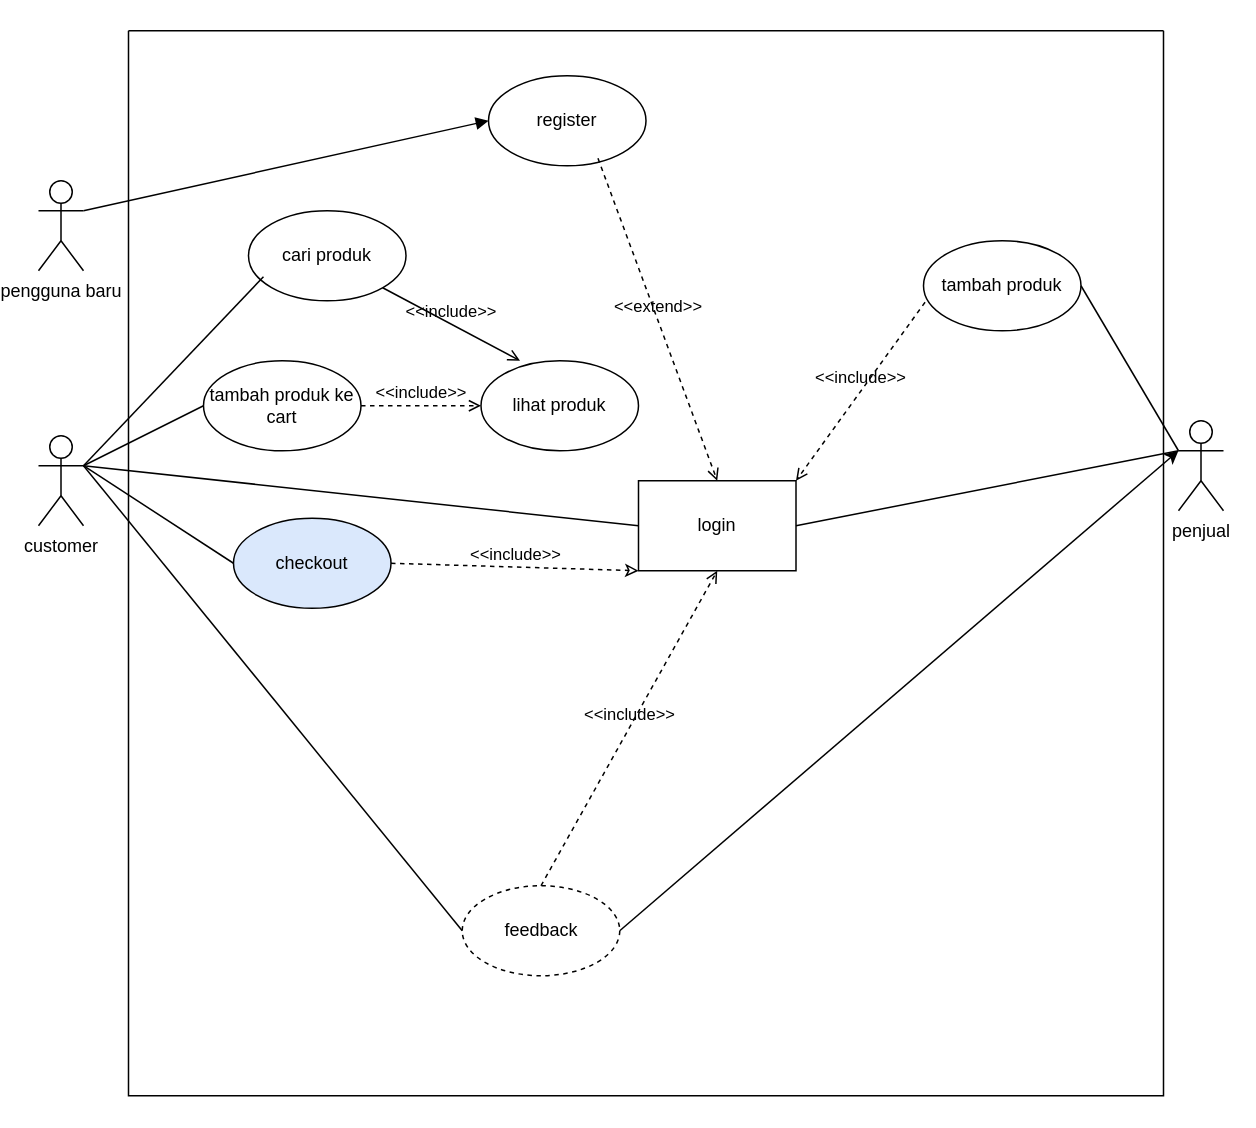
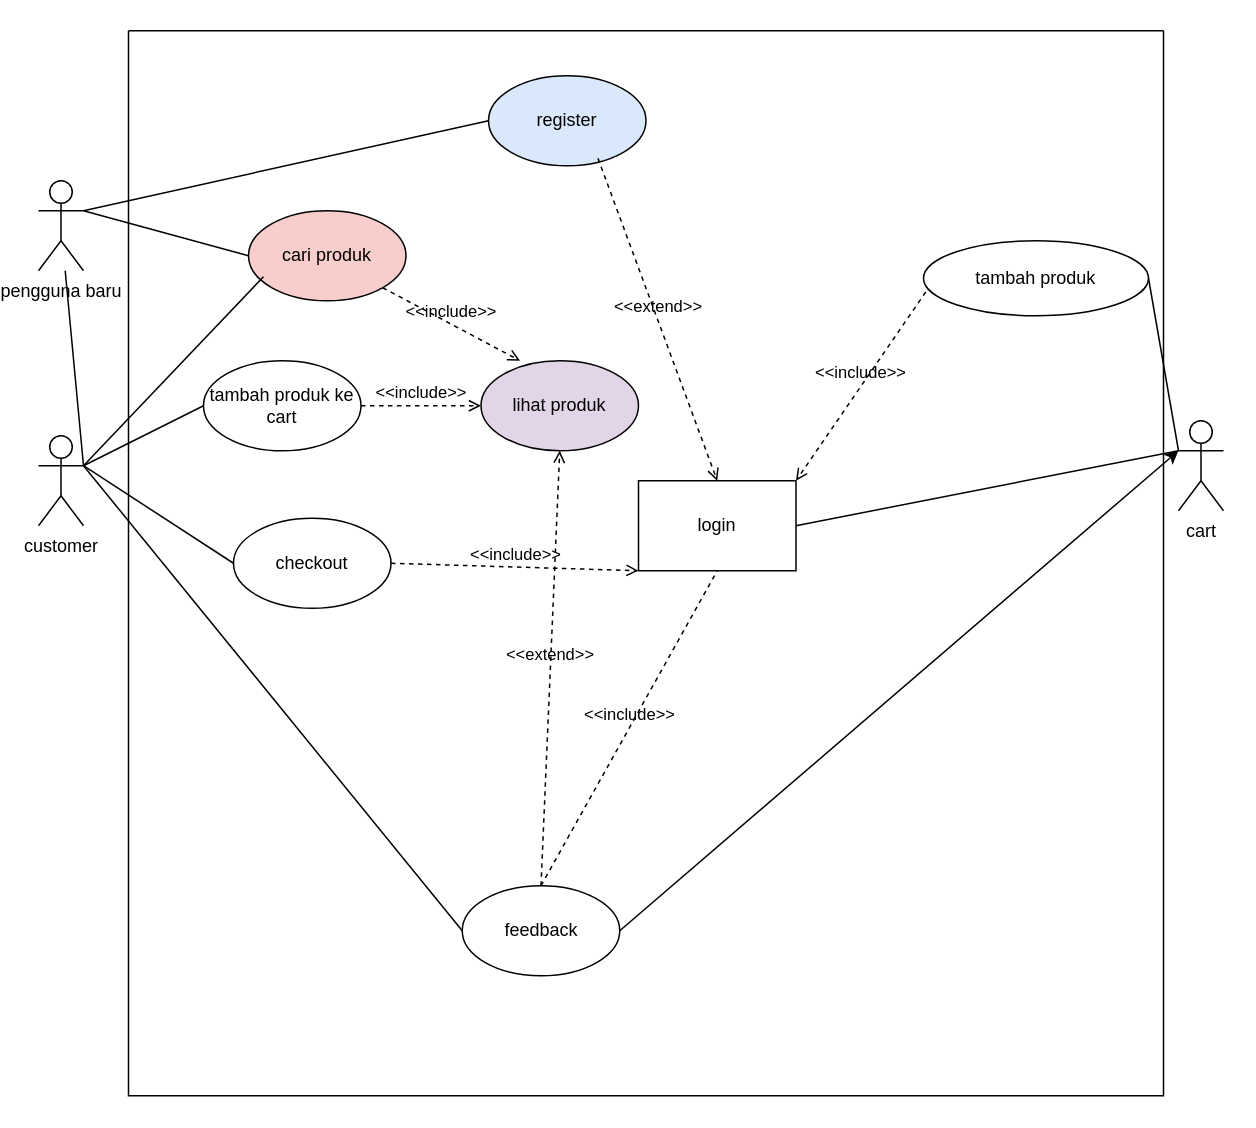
node "register": fillcolor #ffffff -> #dae8fc
edge "pengguna baru" -> "register": arrowhead block -> none
edge "pengguna baru" -- "cari produk": added
node "cari produk": fillcolor #ffffff -> #f8cecc
node "tambah produk": size 158x90 -> 225x75
edge "cari produk" -> "lihat produk": style solid -> dashed
node "lihat produk": fillcolor #ffffff -> #e1d5e7
edge "customer" -- "login": now "customer" -- "pengguna baru"
node "penjual": label "penjual" -> "cart"
node "checkout": fillcolor #dae8fc -> #ffffff
edge "checkout" -> "login": arrowhead classic -> open
edge "feedback" -> "login": arrowhead open -> none
edge "feedback" -> "lihat produk": added, label "<<extend>>"
node "feedback": style dashed -> solid
